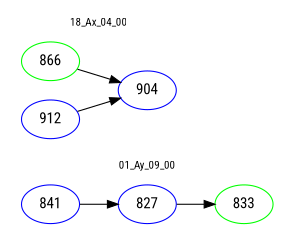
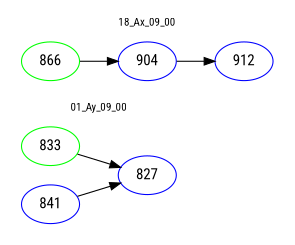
cluster "18_Ax_04_00": label "18_Ax_04_00" -> "18_Ax_09_00"
edge "912" -> "904": reversed
edge "827" -> "833": reversed
